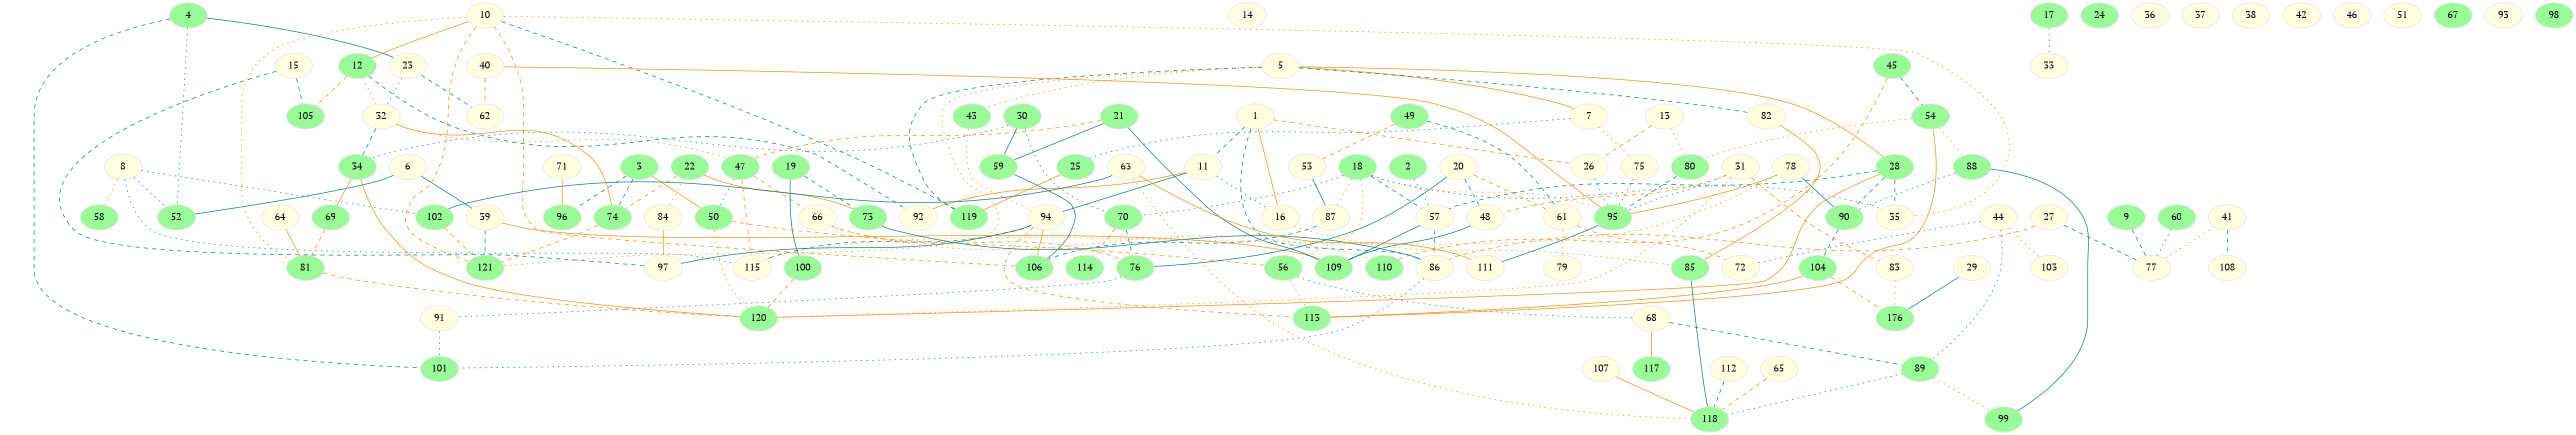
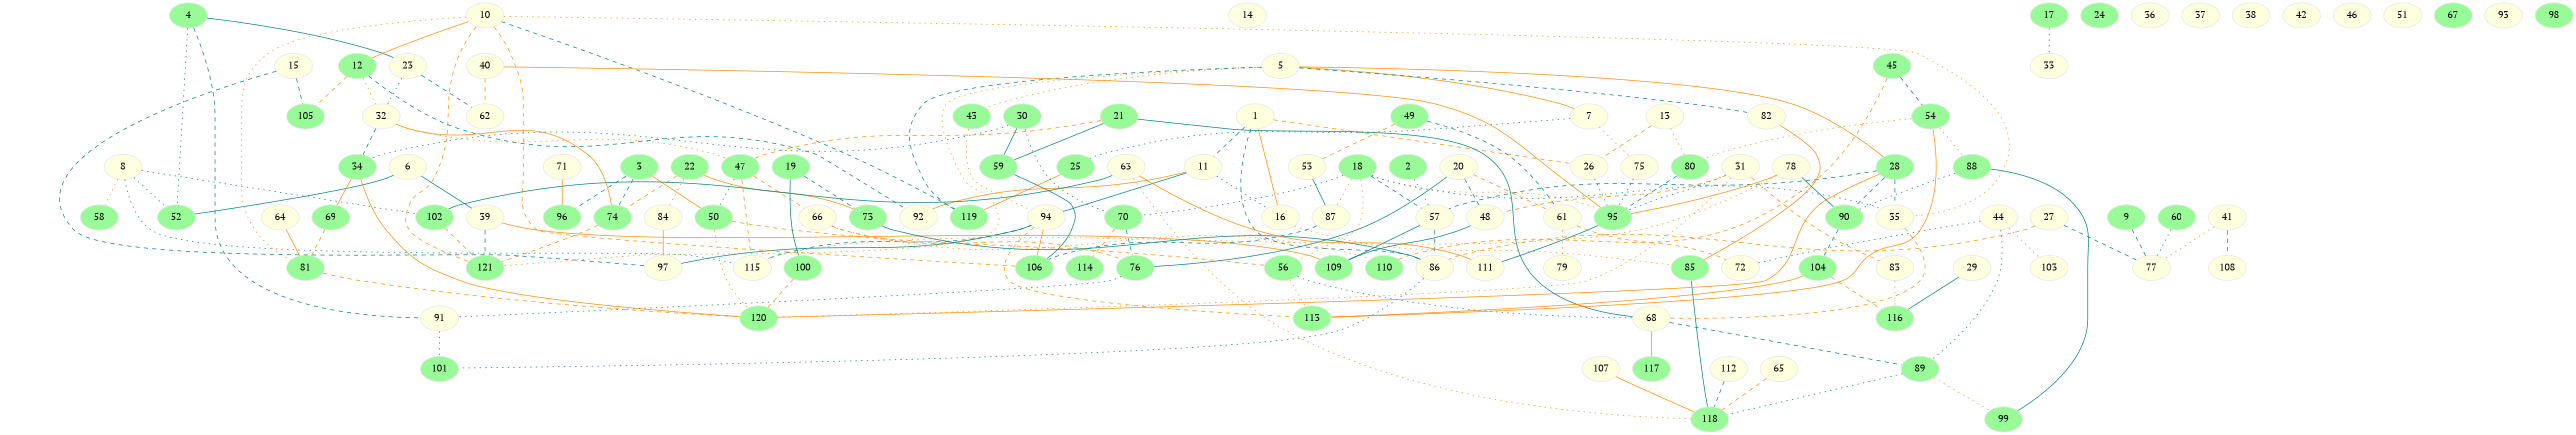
edge "21" -- "109": now "21" -- "68"
edge "4" -- "101": now "4" -- "91"
edge "35" -- "68": added
node "176": label "176" -> "116"
